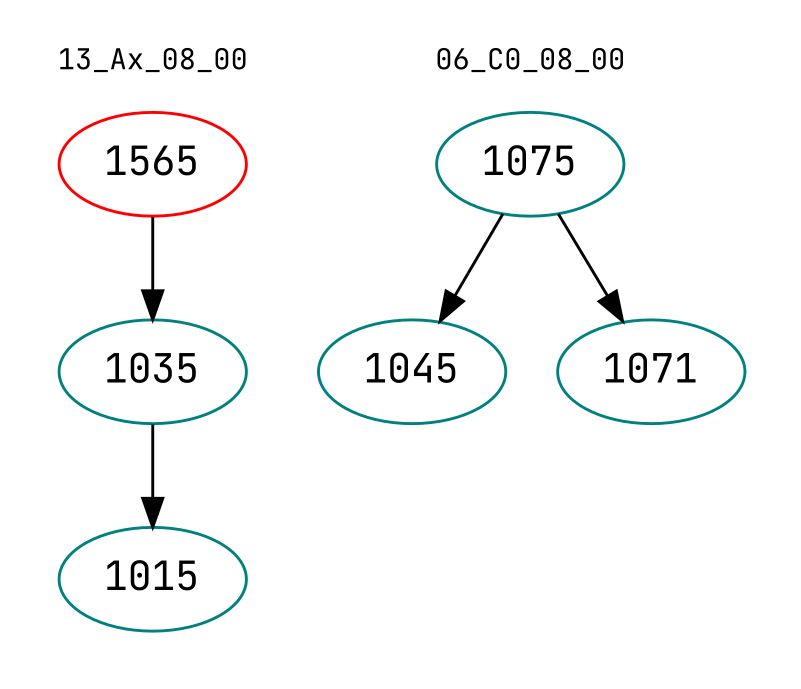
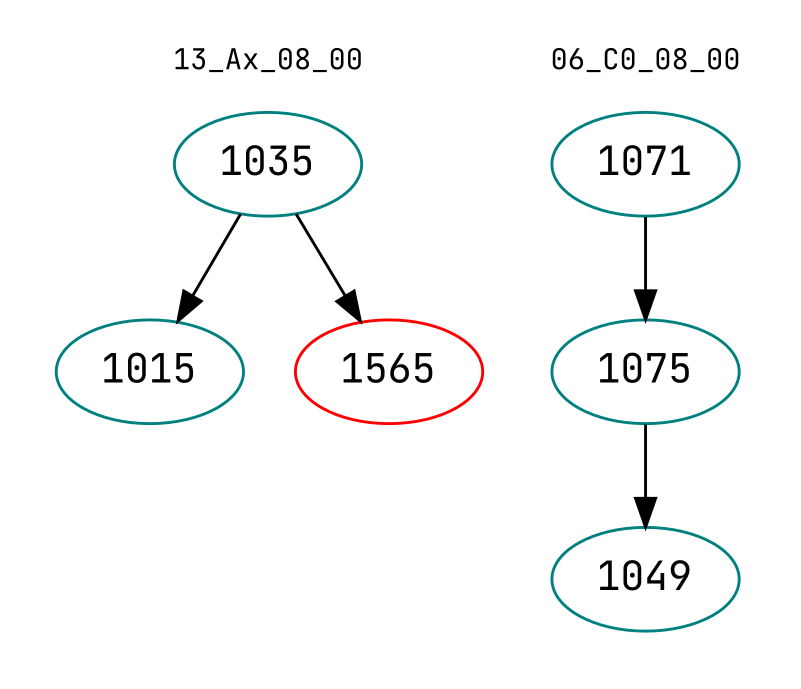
edge "1565" -> "1035": reversed
edge "1075" -> "1071": reversed
node "1045": label "1045" -> "1049"
